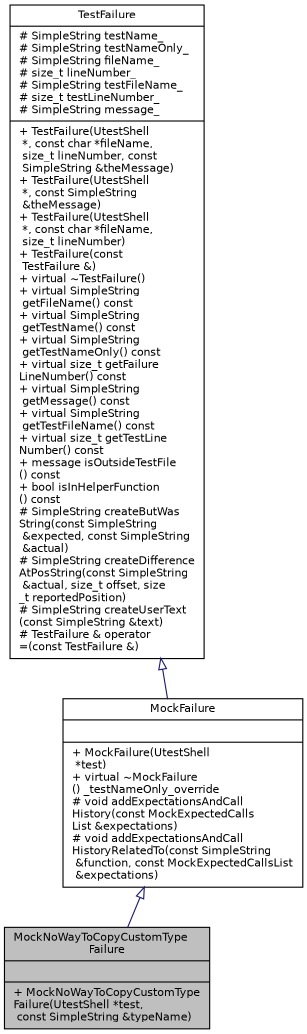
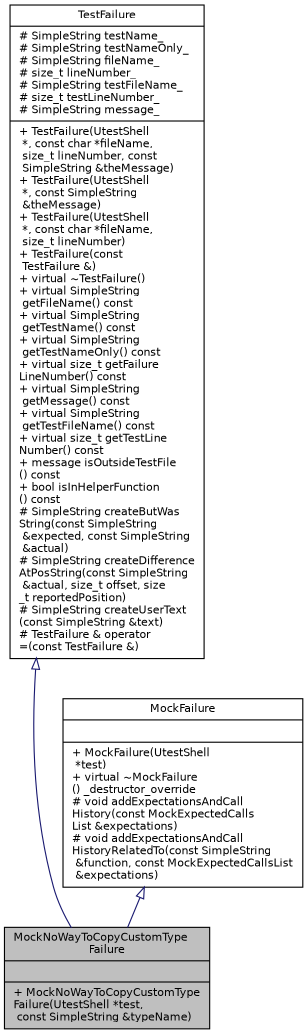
edge "MockFailure" -> "TestFailure": now "MockNoWayToCopyCustomType" -> "TestFailure"
node "MockFailure": text "() _testNameOnly_override" -> "() _destructor_override"
